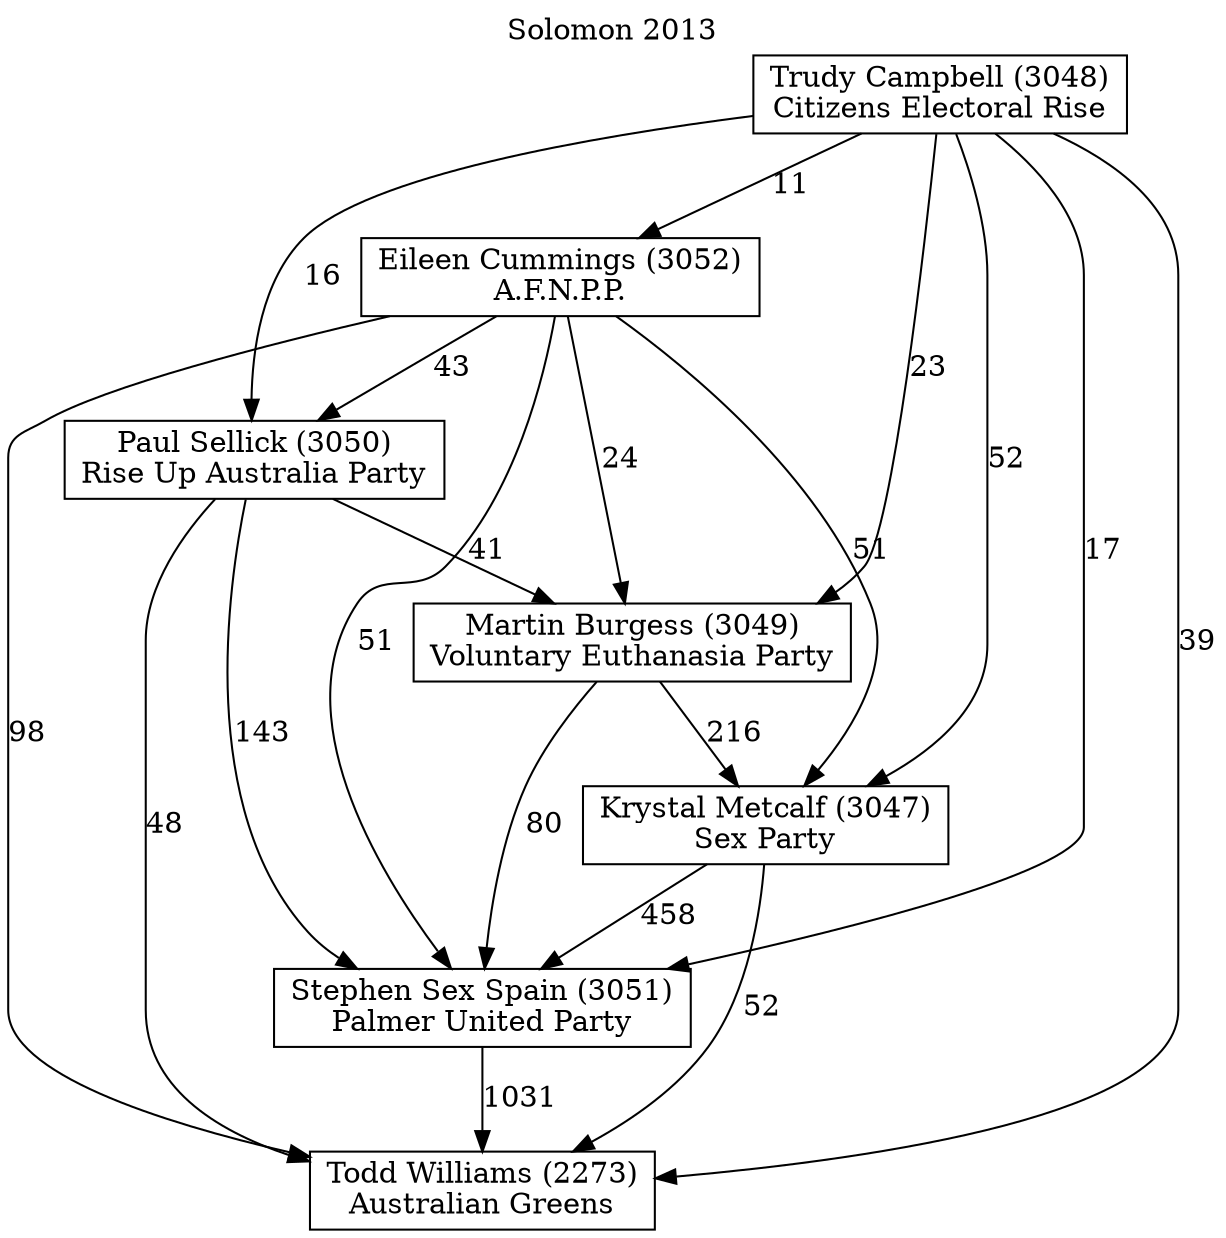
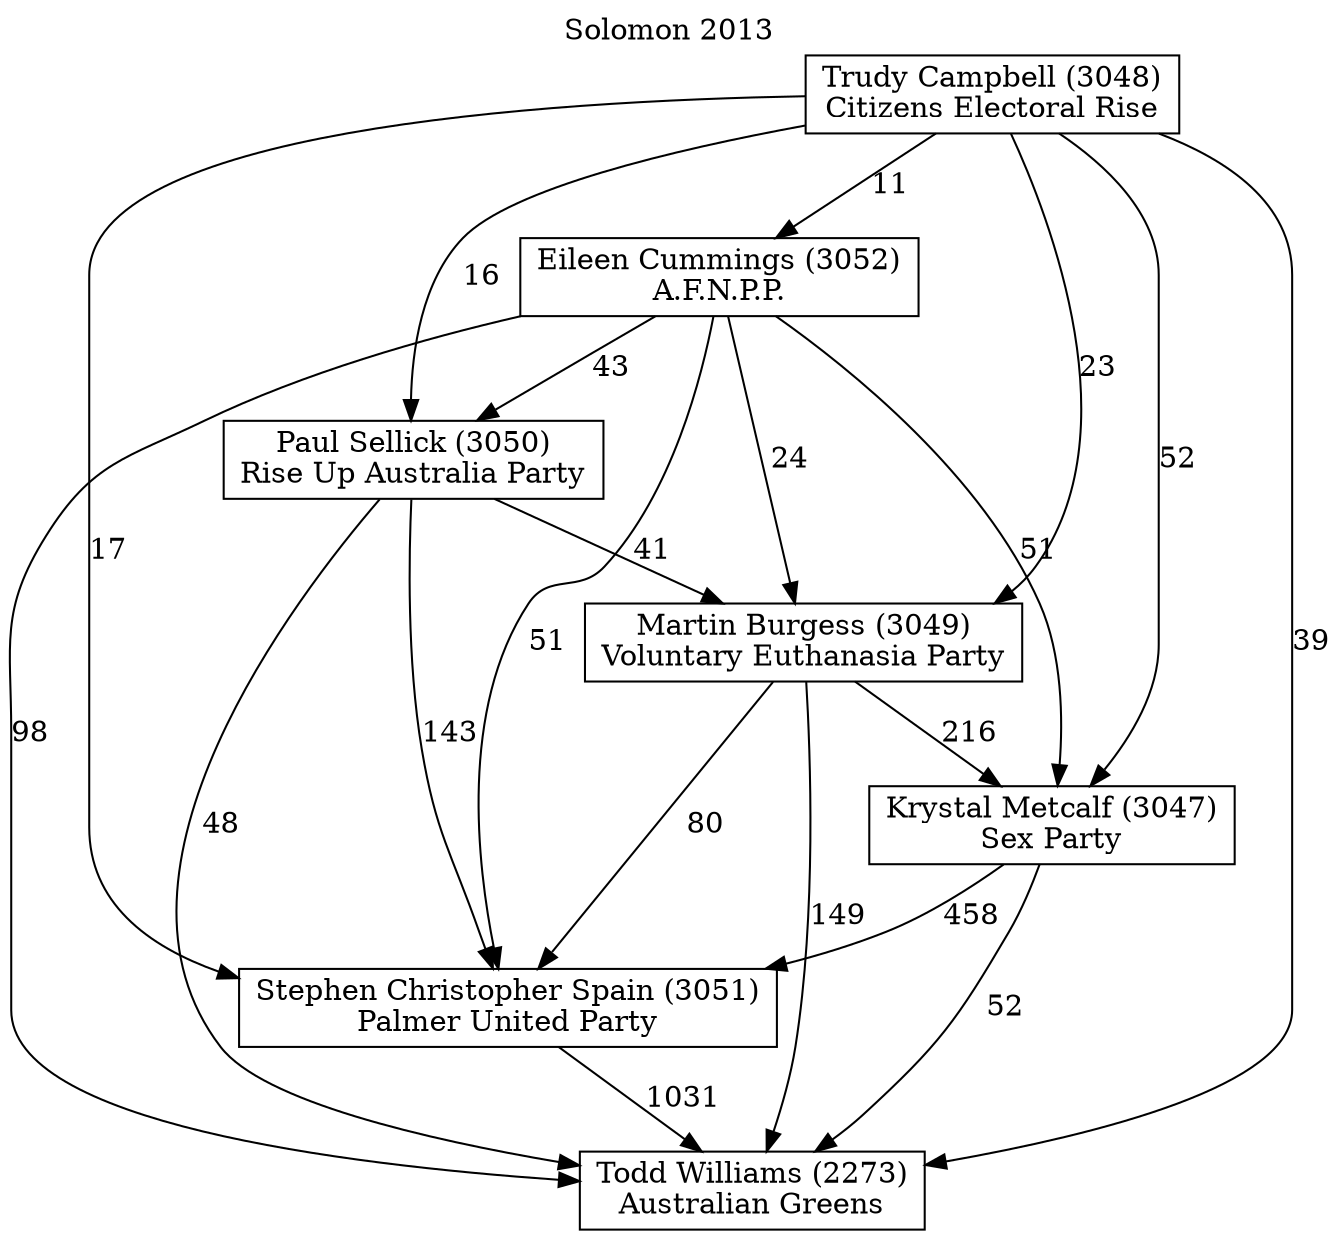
edge "Martin Burgess (3049) Voluntary Euthanasia Party" -> "Todd Williams (2273) Australian Greens": added, label "149"
node "Stephen Sex Spain (3051) Palmer United Party": label "Stephen Sex Spain (3051) Palmer United Party" -> "Stephen Christopher Spain (3051) Palmer United Party"
